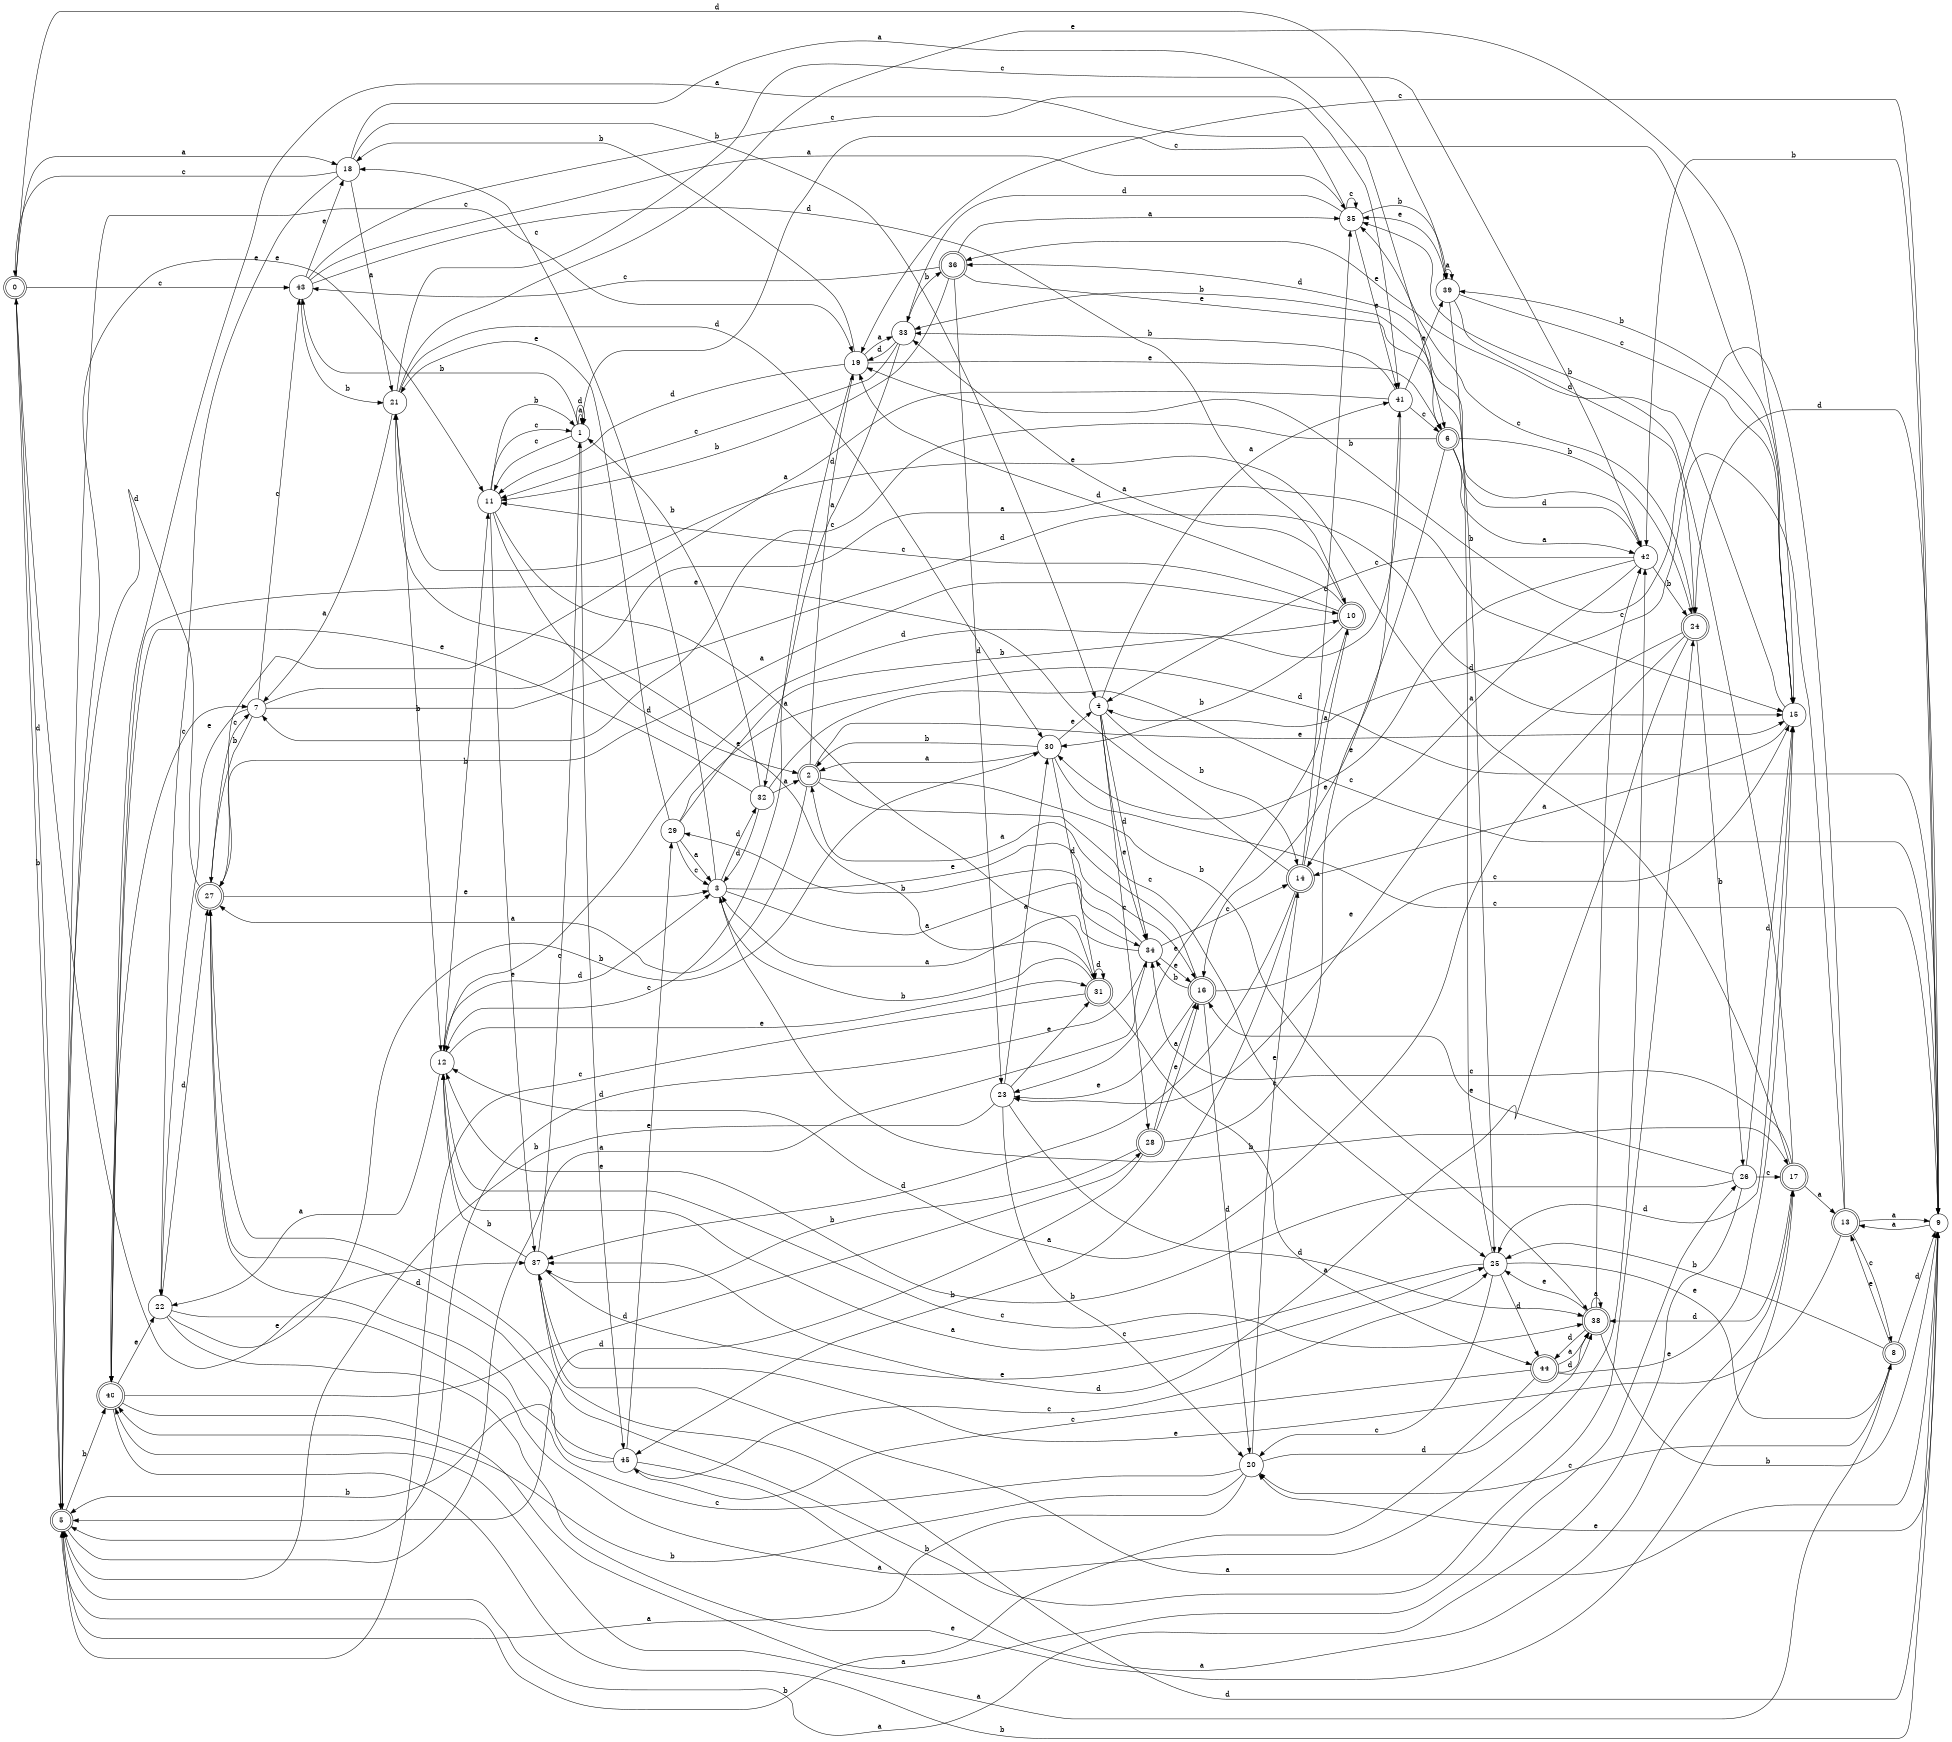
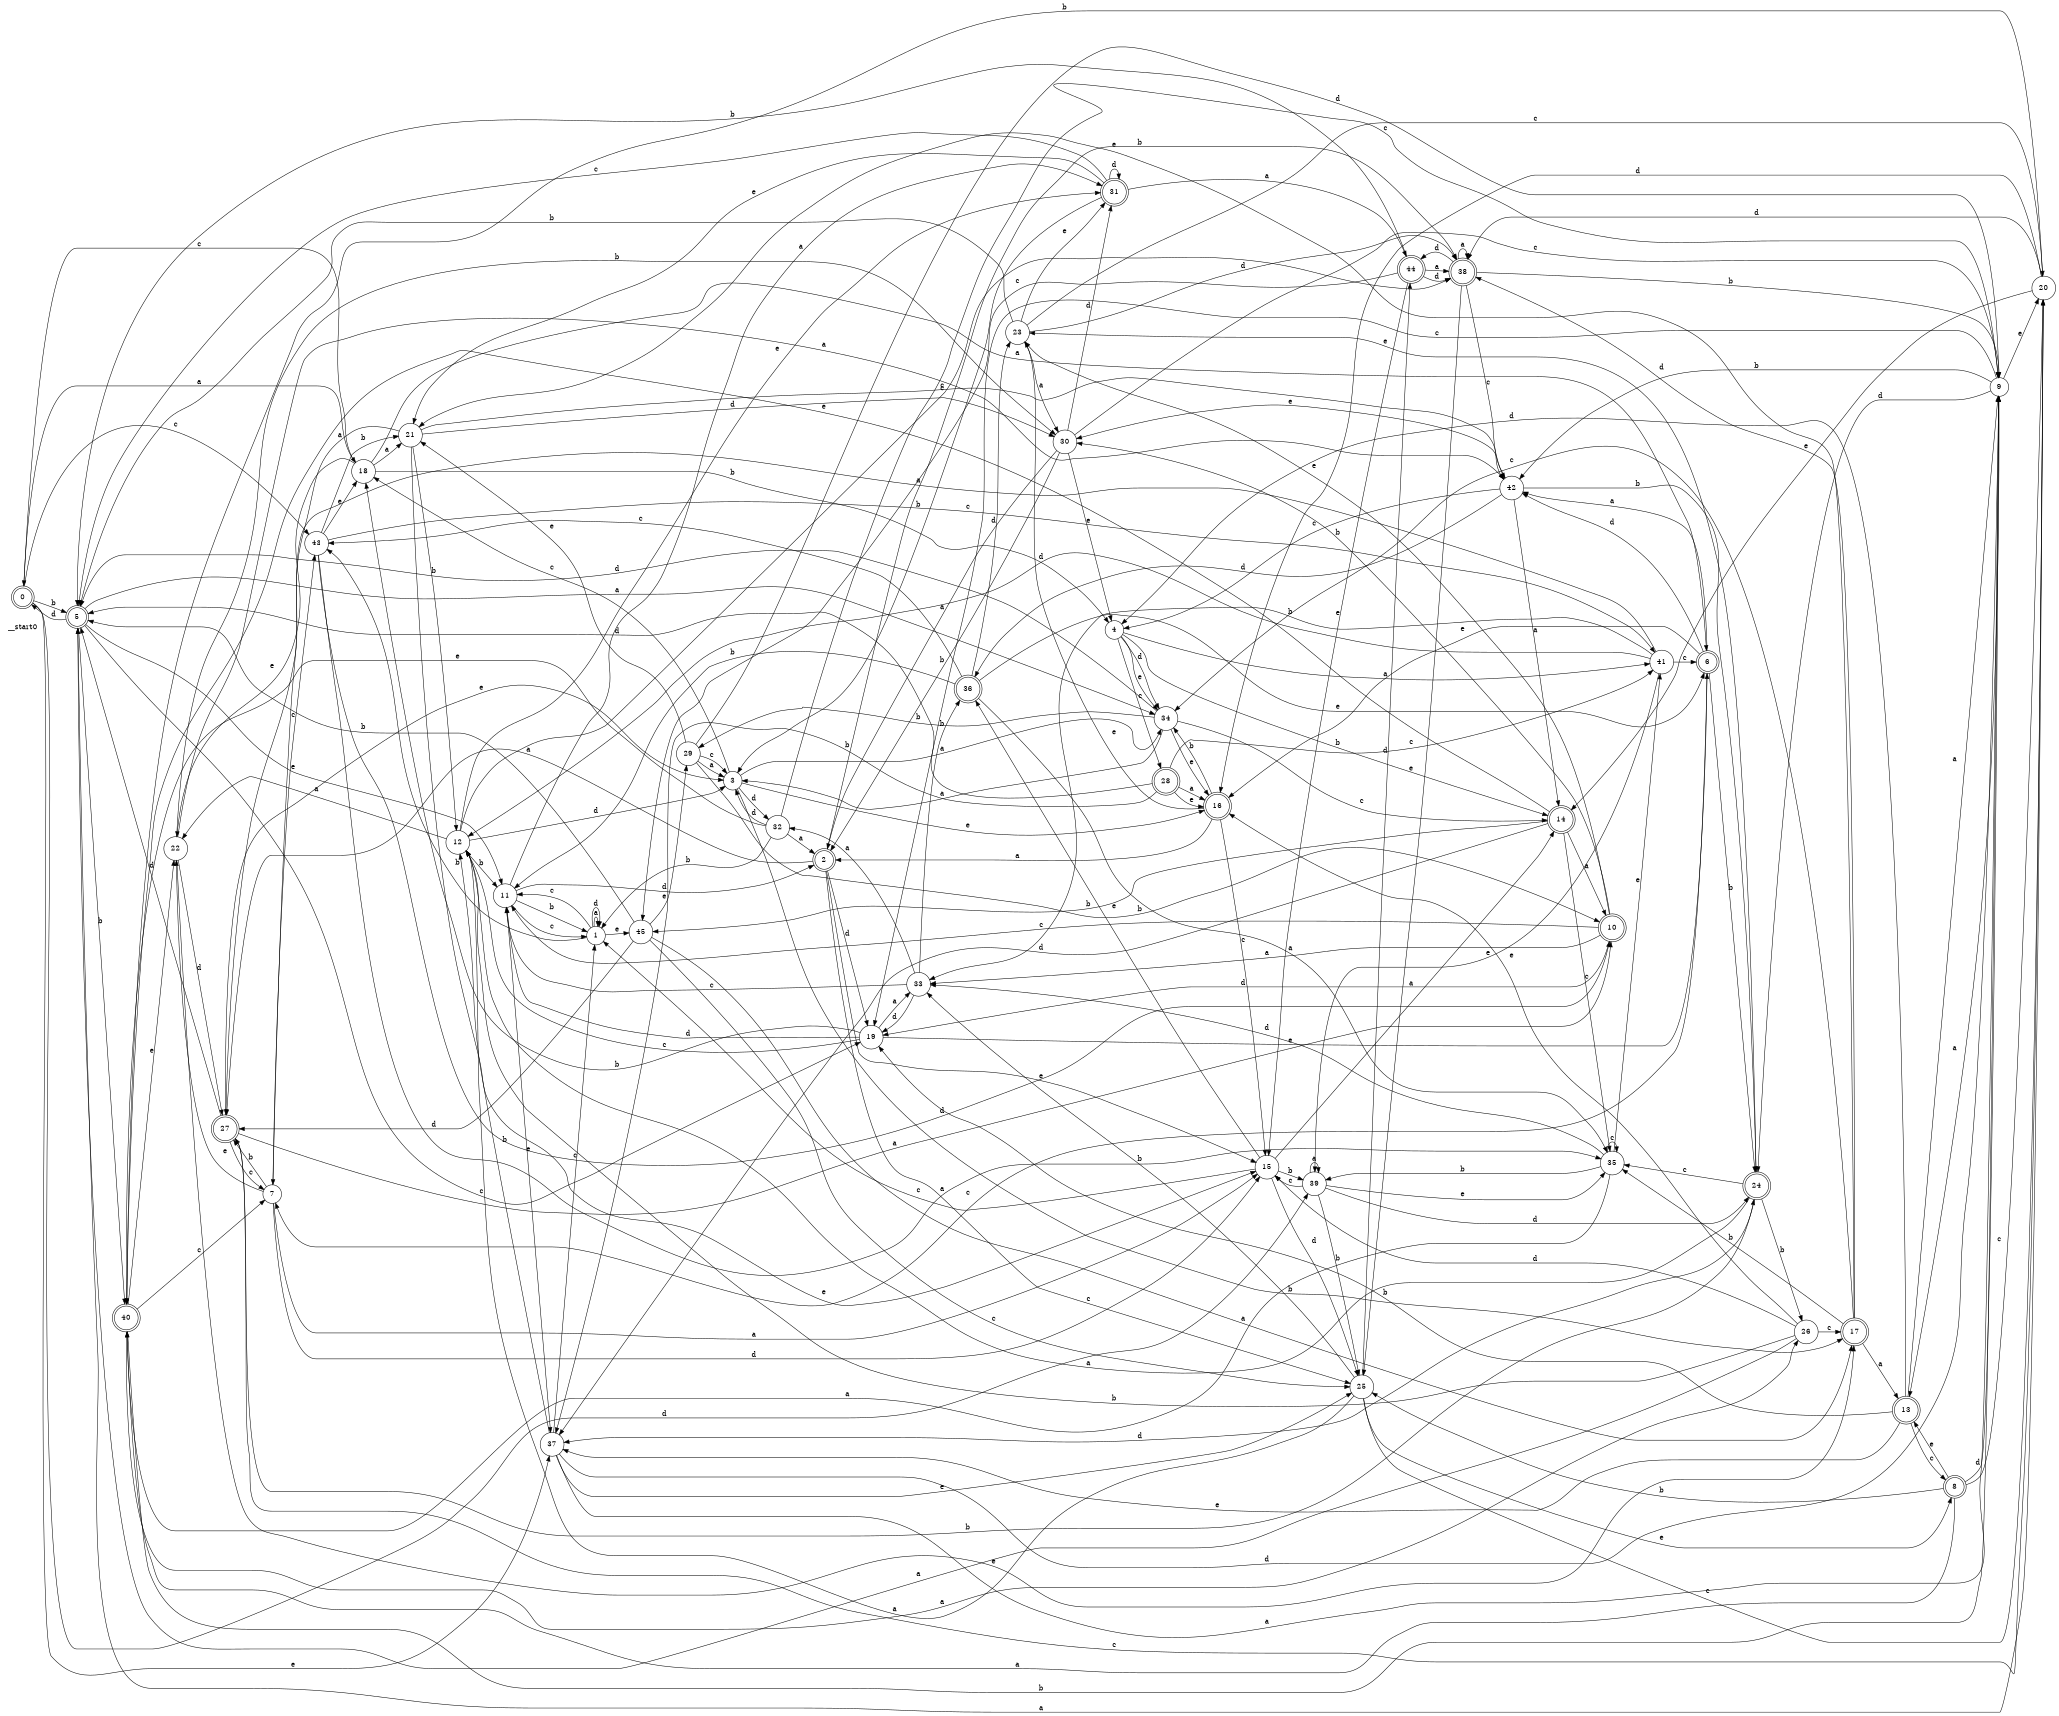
node "__start0": added
edge "16" -> "20": reversed
edge "40" -> "28": removed, label "d"
